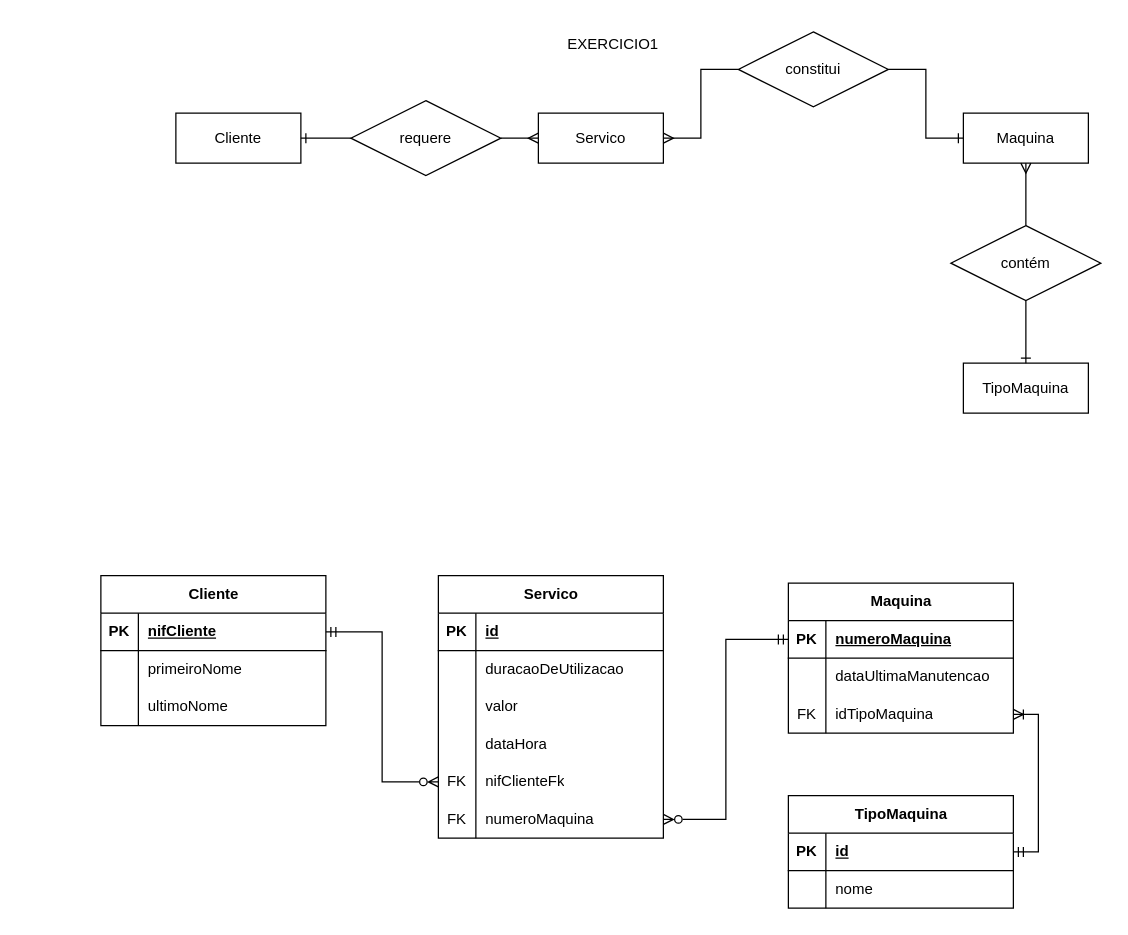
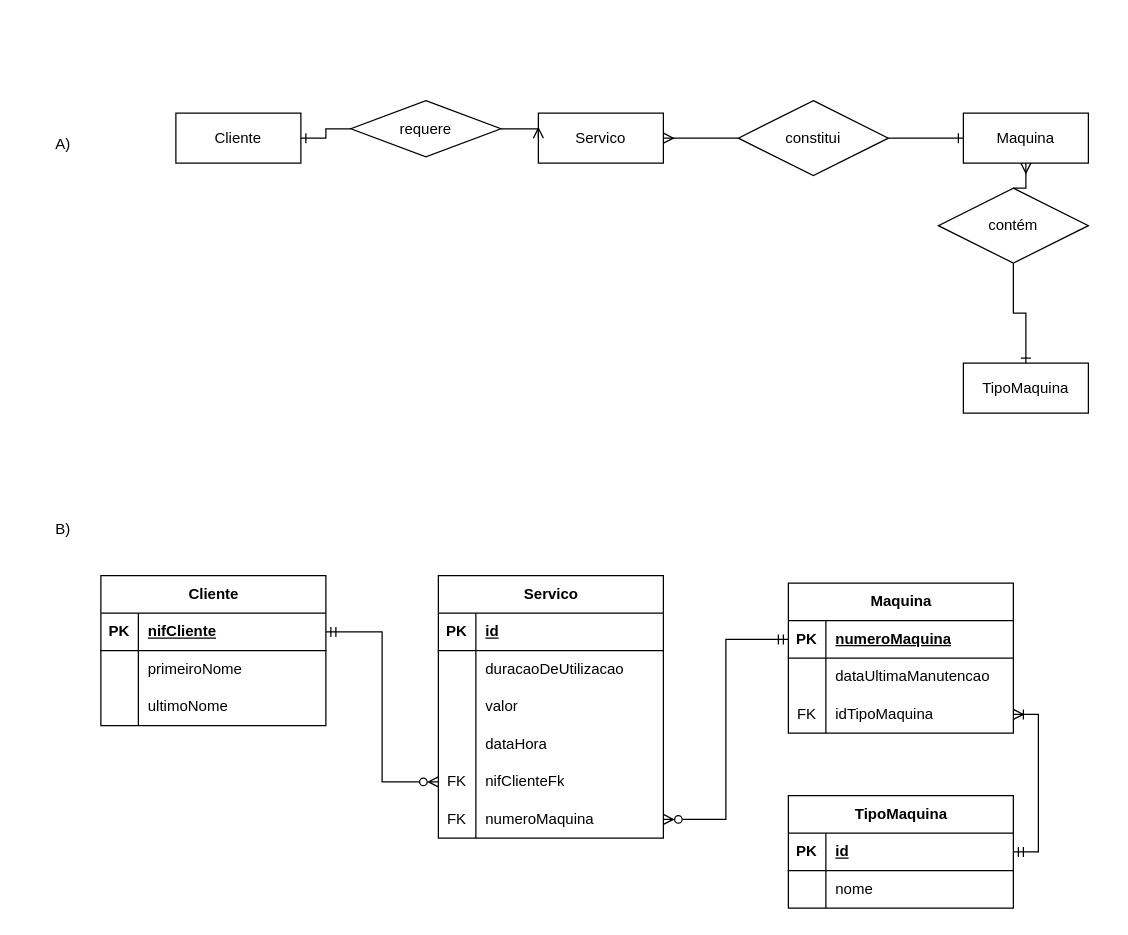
node "EXERCICIO1": removed
node "constitui": moved (813, 69) -> (813, 138)
node "requere": size 150x75 -> 150x56
node "A)": added
node "contém": moved (1026, 263) -> (1013, 226)
node "B)": added
